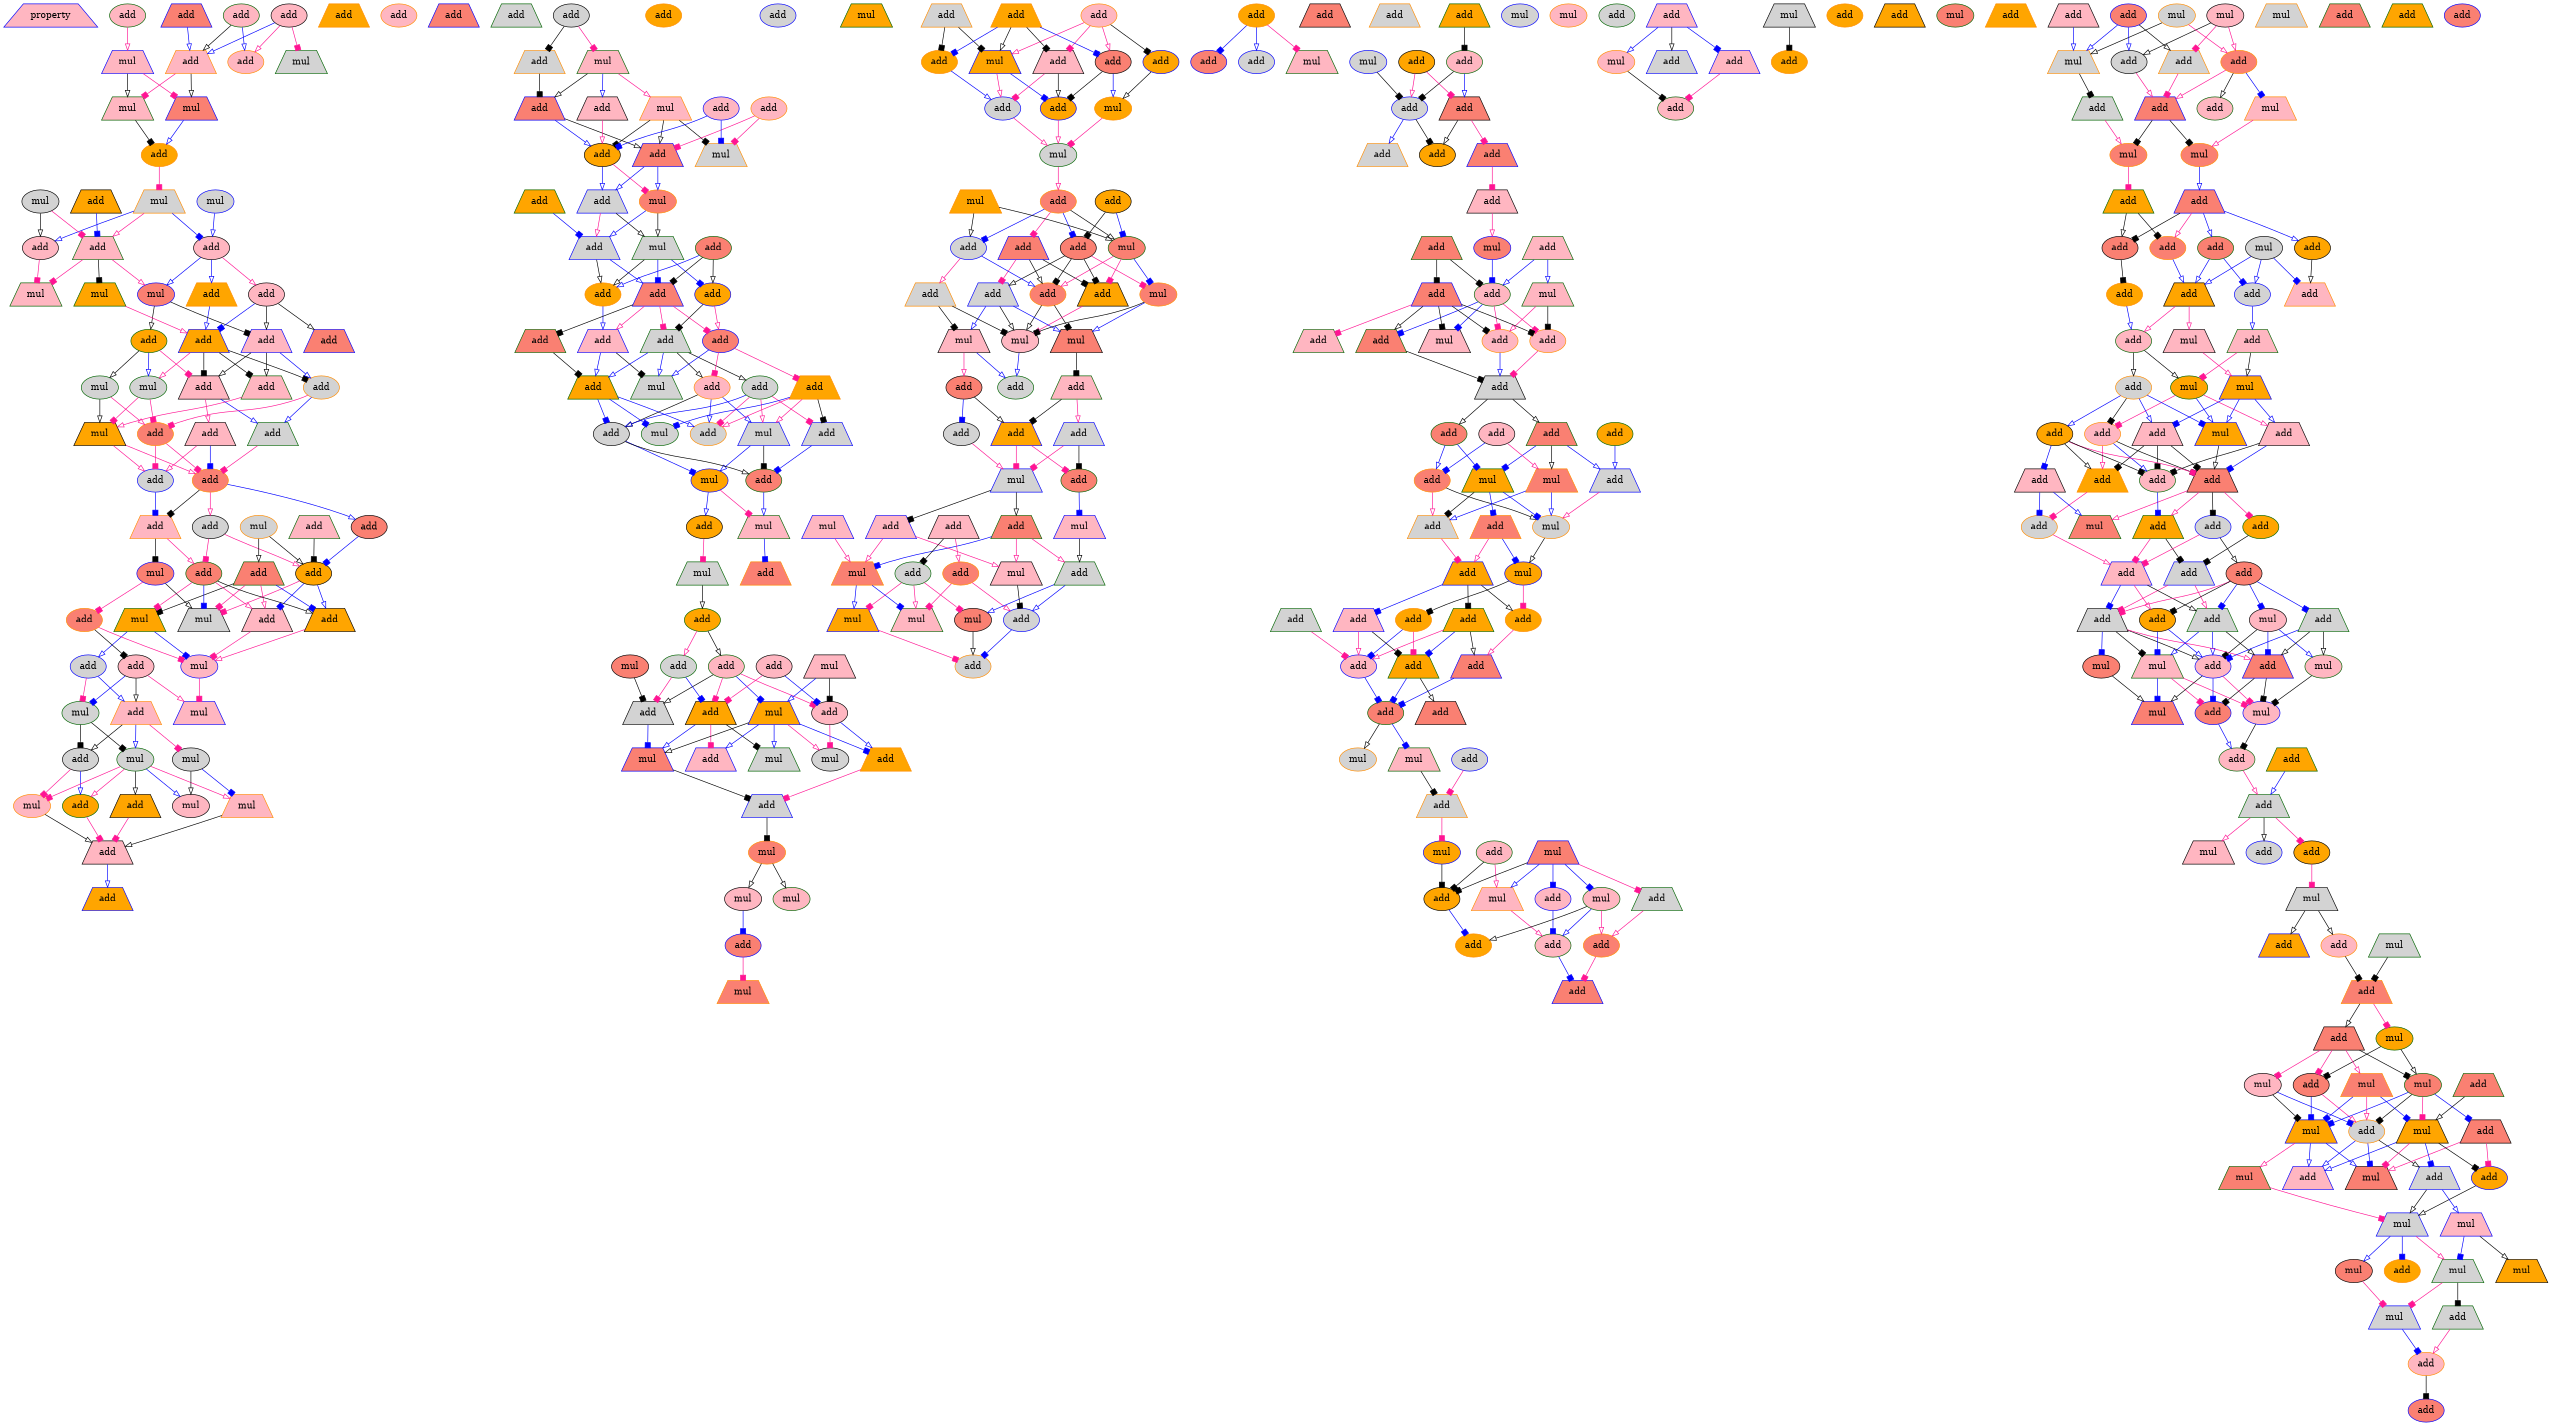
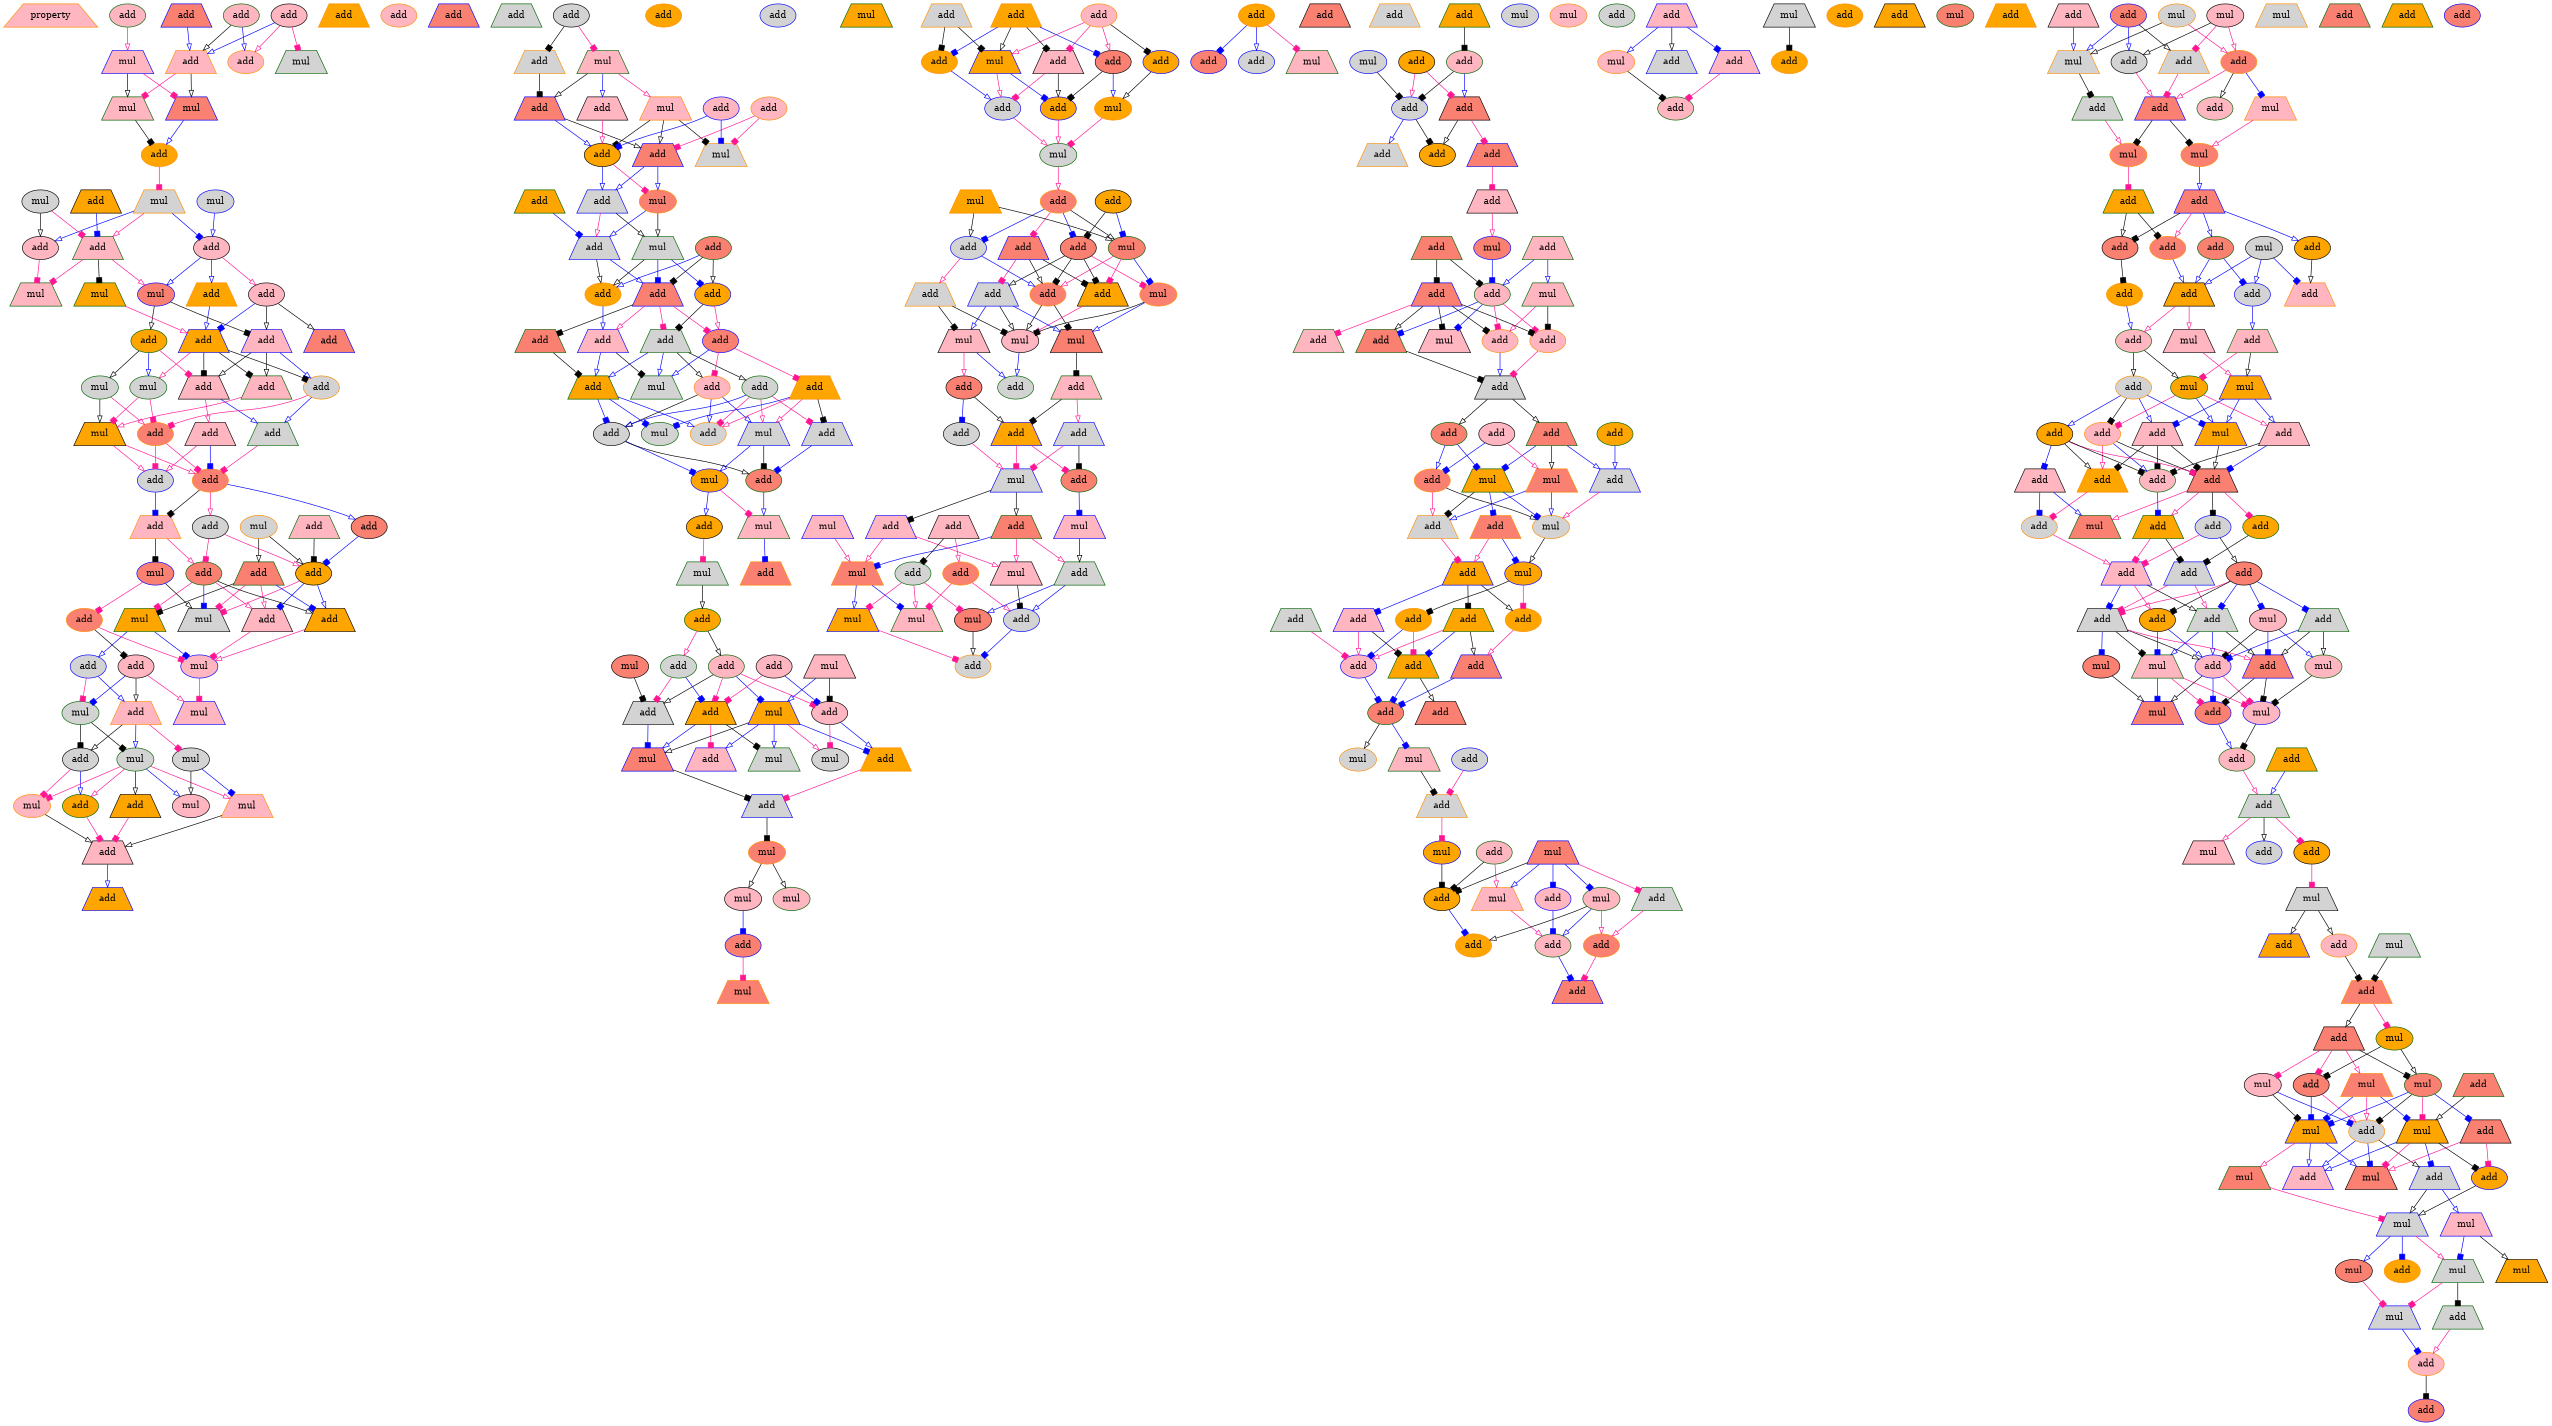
node "property": color blue -> darkorange
